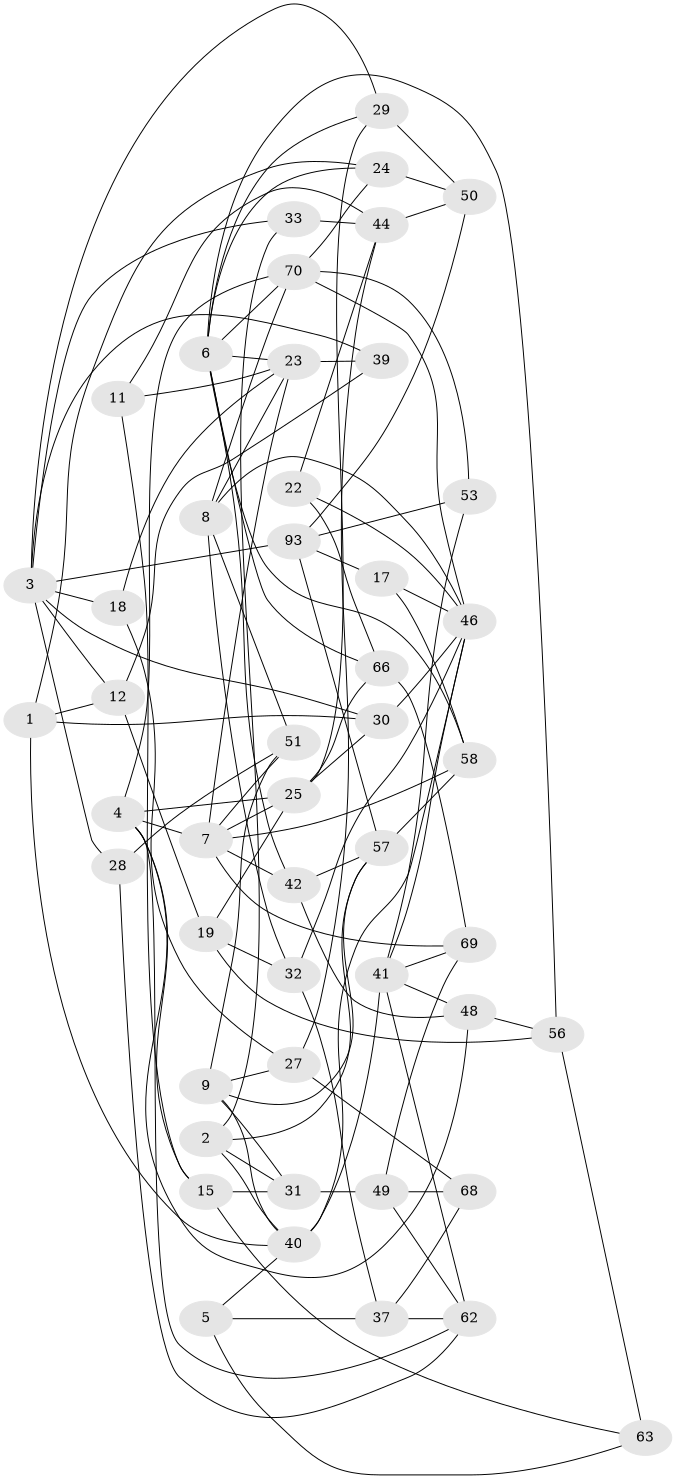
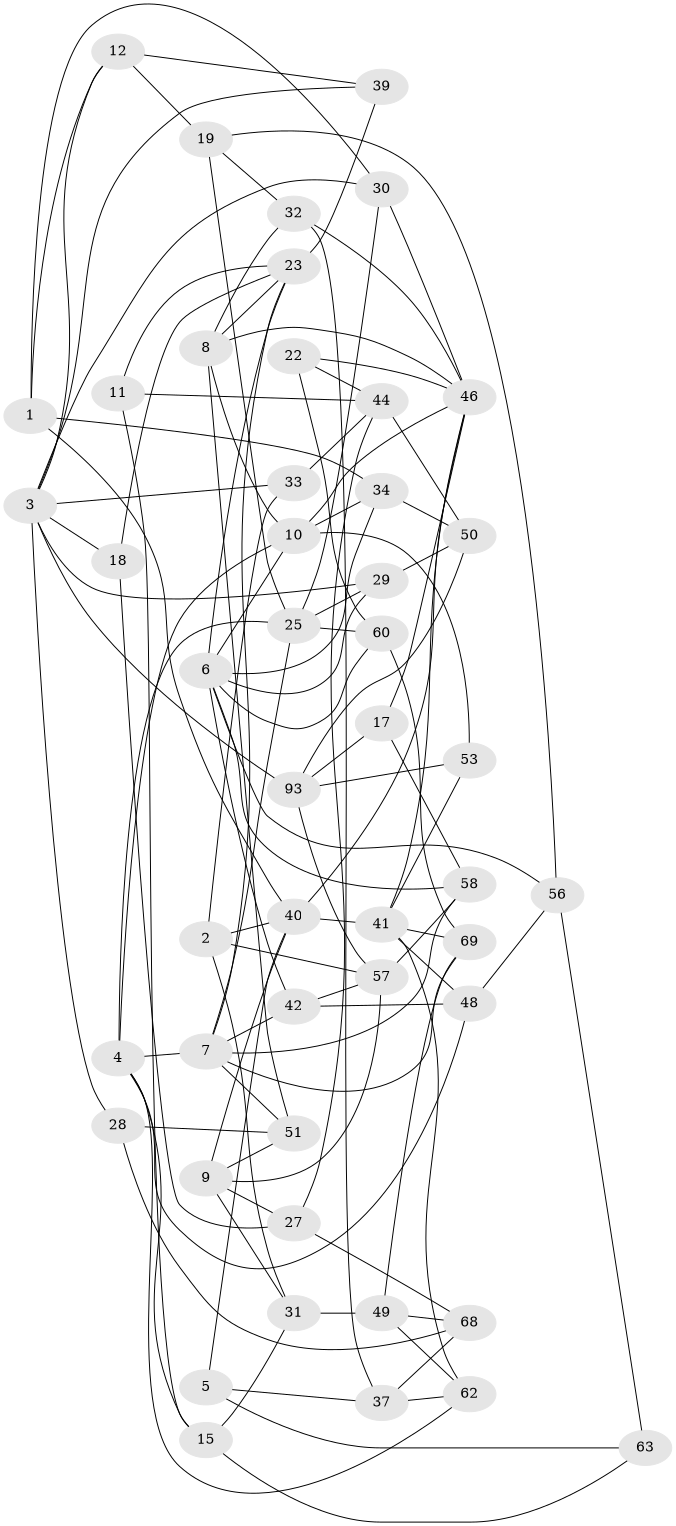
node "24": label "24" -> "34"
node "70": label "70" -> "10"
node "66": label "66" -> "60"
edge "28" -- "62": now "28" -- "68"
